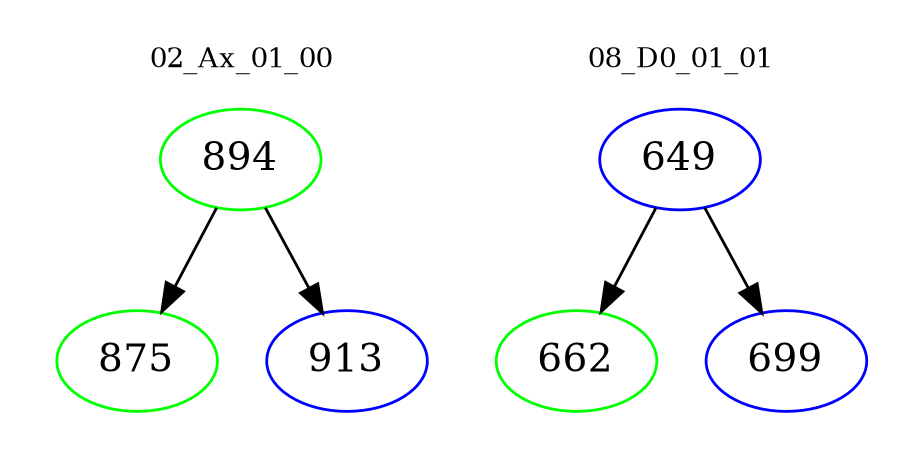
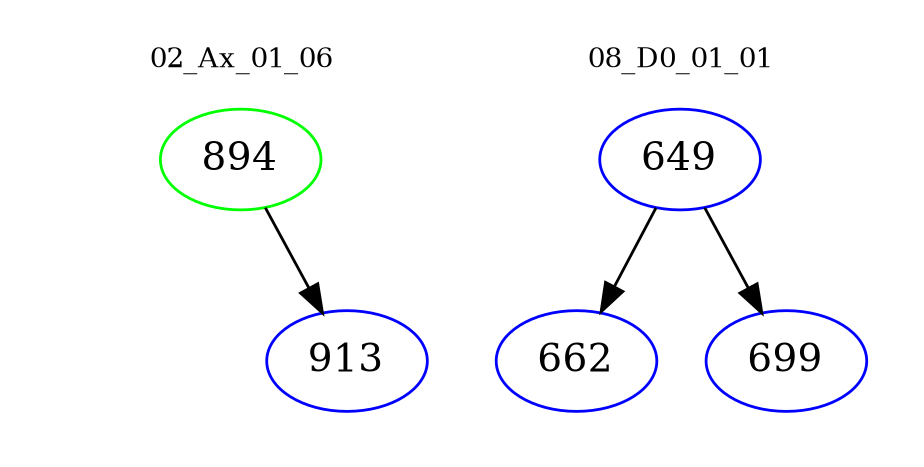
cluster "02_Ax_01_00": label "02_Ax_01_00" -> "02_Ax_01_06"
node "875": removed
node "662": color green -> blue
